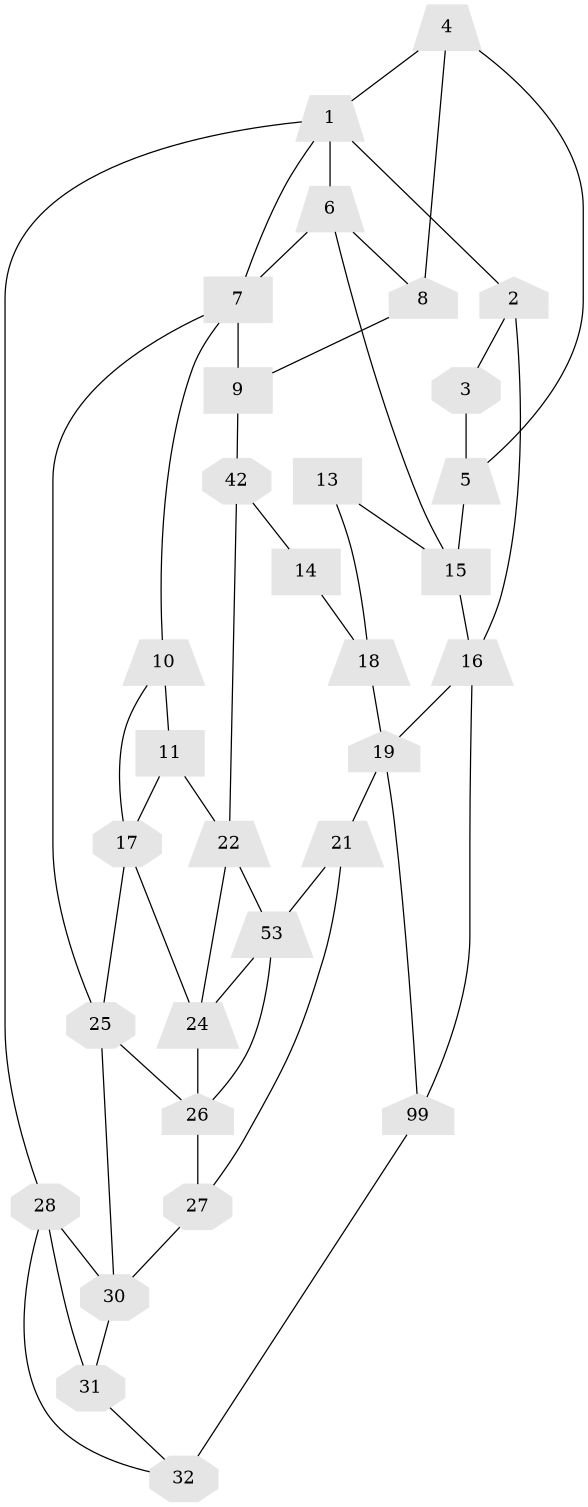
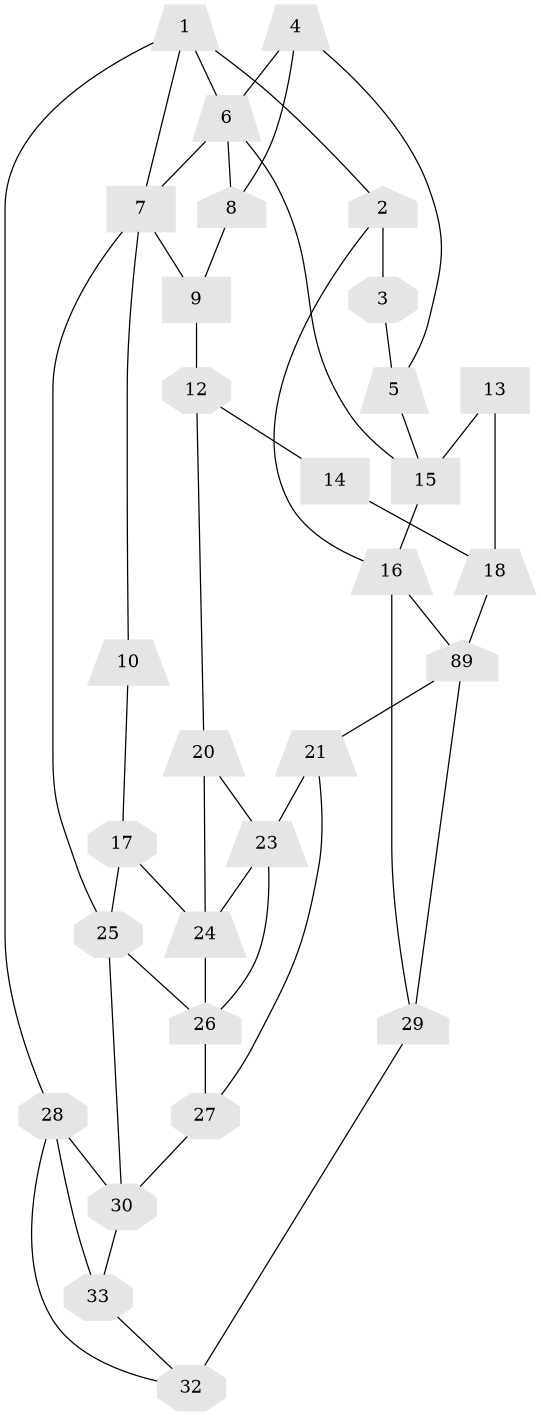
edge "4" -- "1": now "4" -- "6"
node "42": label "42" -> "12"
node "11": removed
node "19": label "19" -> "89"
node "22": label "22" -> "20"
node "53": label "53" -> "23"
node "99": label "99" -> "29"
node "31": label "31" -> "33"
